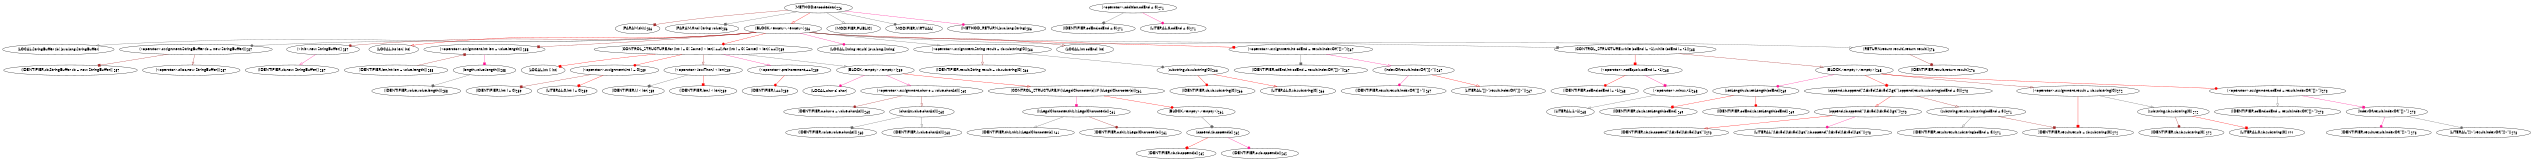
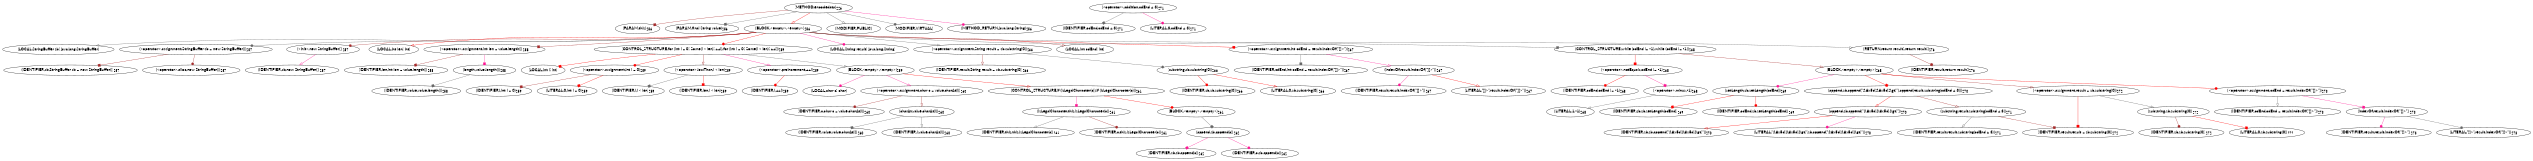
edge "(<operator>.assignment,StringBuffer sb = new StringBuffer())" -> "(<operator>.alloc,new StringBuffer())": arrowhead onormal -> dot
edge "(IDENTIFIER,len,int len = value.length())" -> "(<operator>.assignment,int len = value.length())": reversed
edge "(append,sb.append(c))" -> "(IDENTIFIER,sb,sb.append(c))": color red -> deeppink
